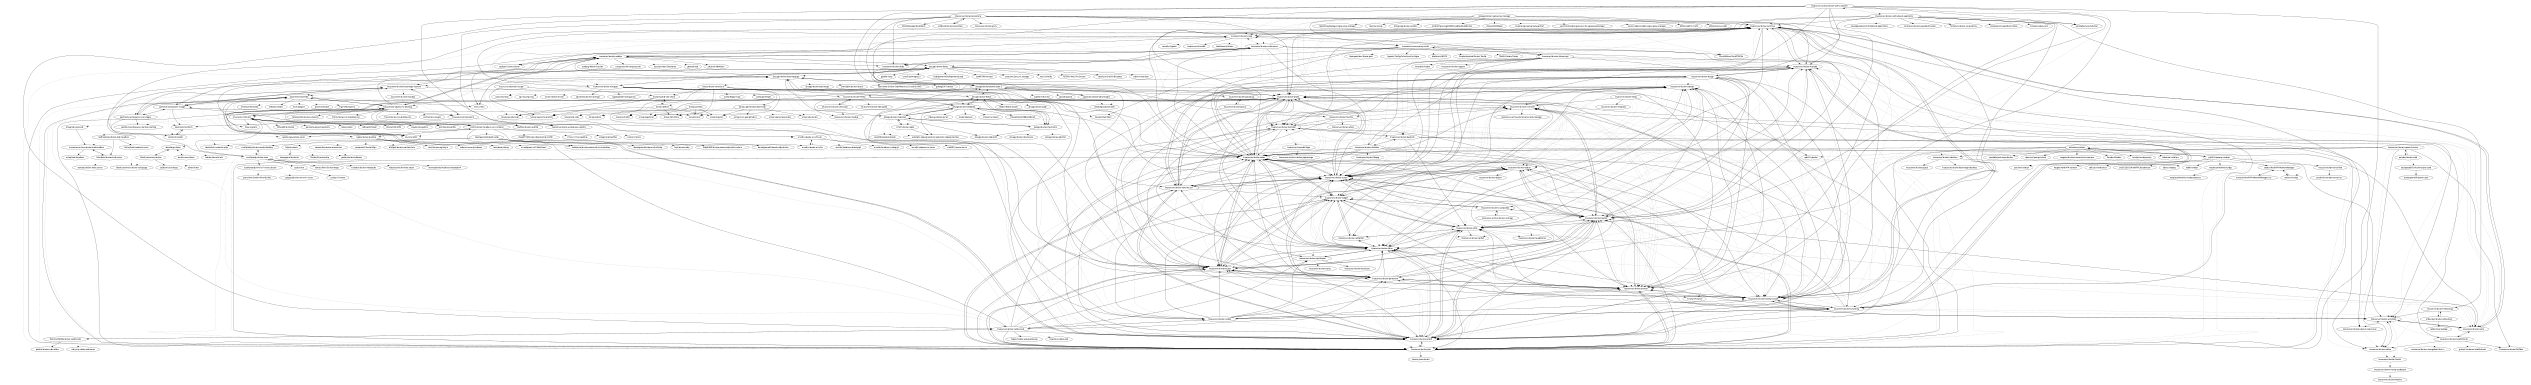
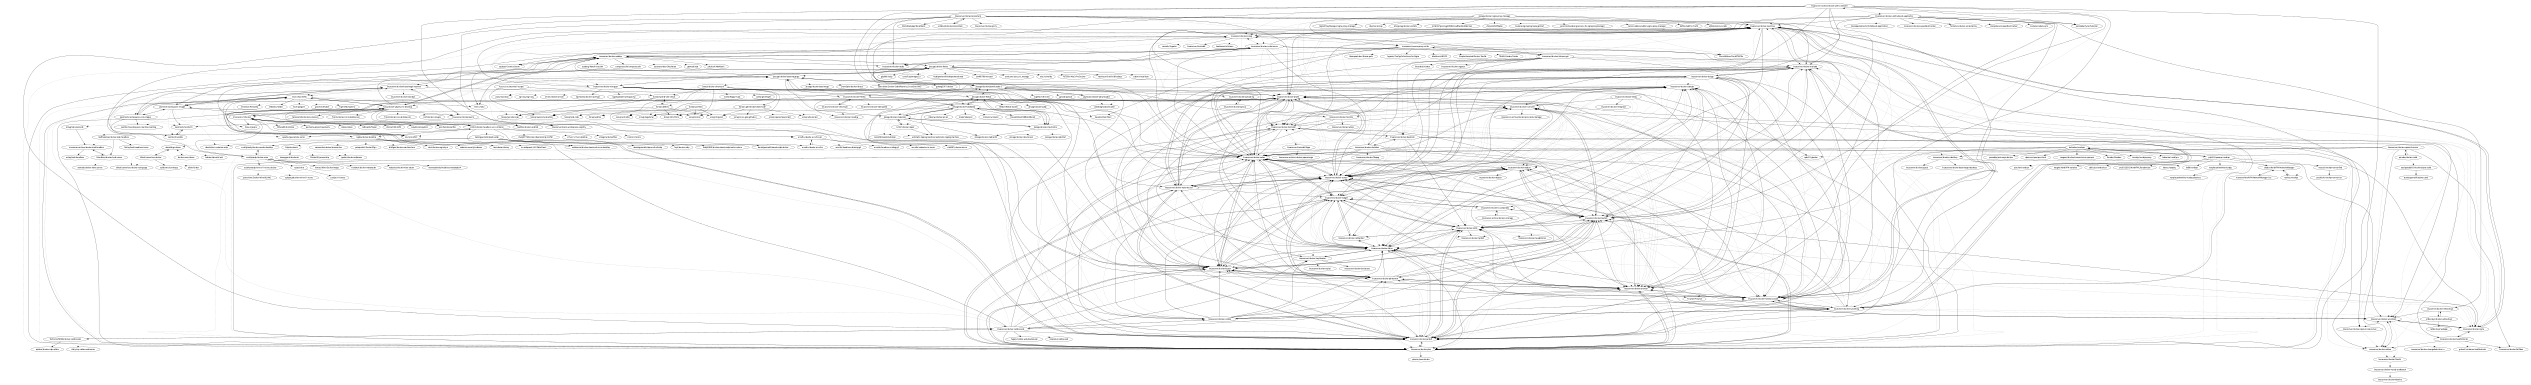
node "kasmtech/KasmVNC": label "kasmtech/KasmVNC" -> "novnc/KasmVNC"
